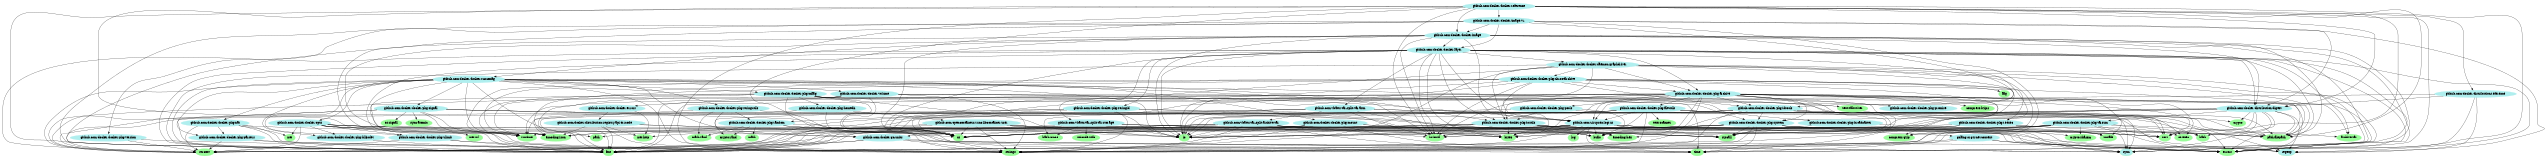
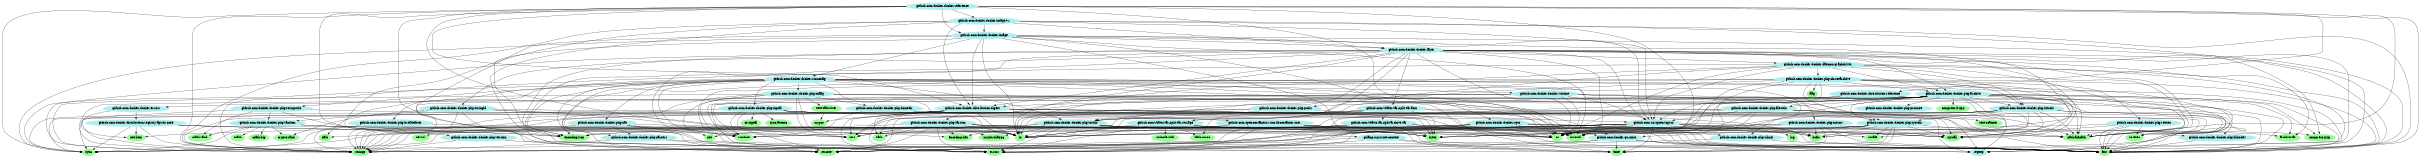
node "math/big": added
edge "github.com/docker/docker/pkg/ulimit" -> "strings": removed
node "sync": fillcolor paleturquoise -> palegreen
